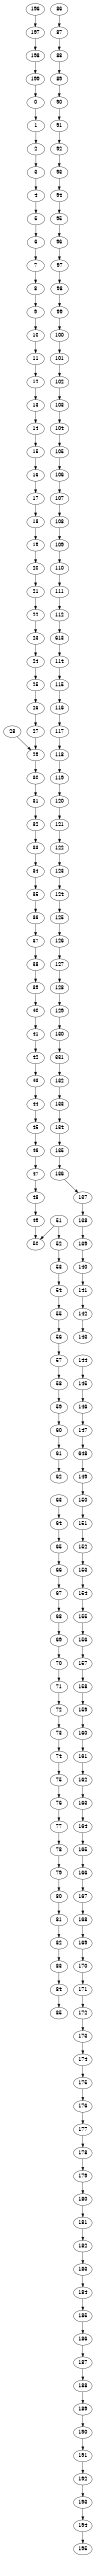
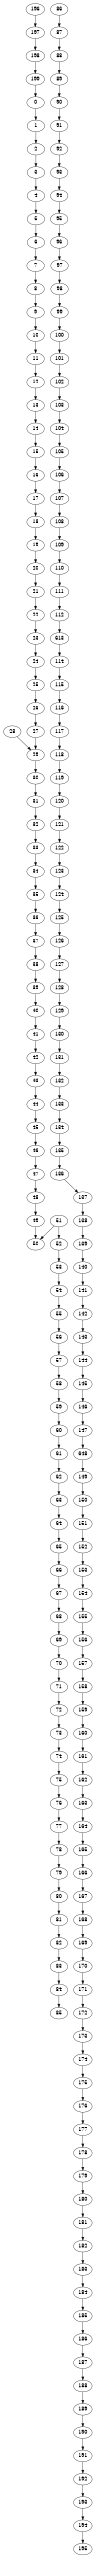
node "331": label "331" -> "131"
edge "143" -> "144": added
edge "62" -> "63": added
